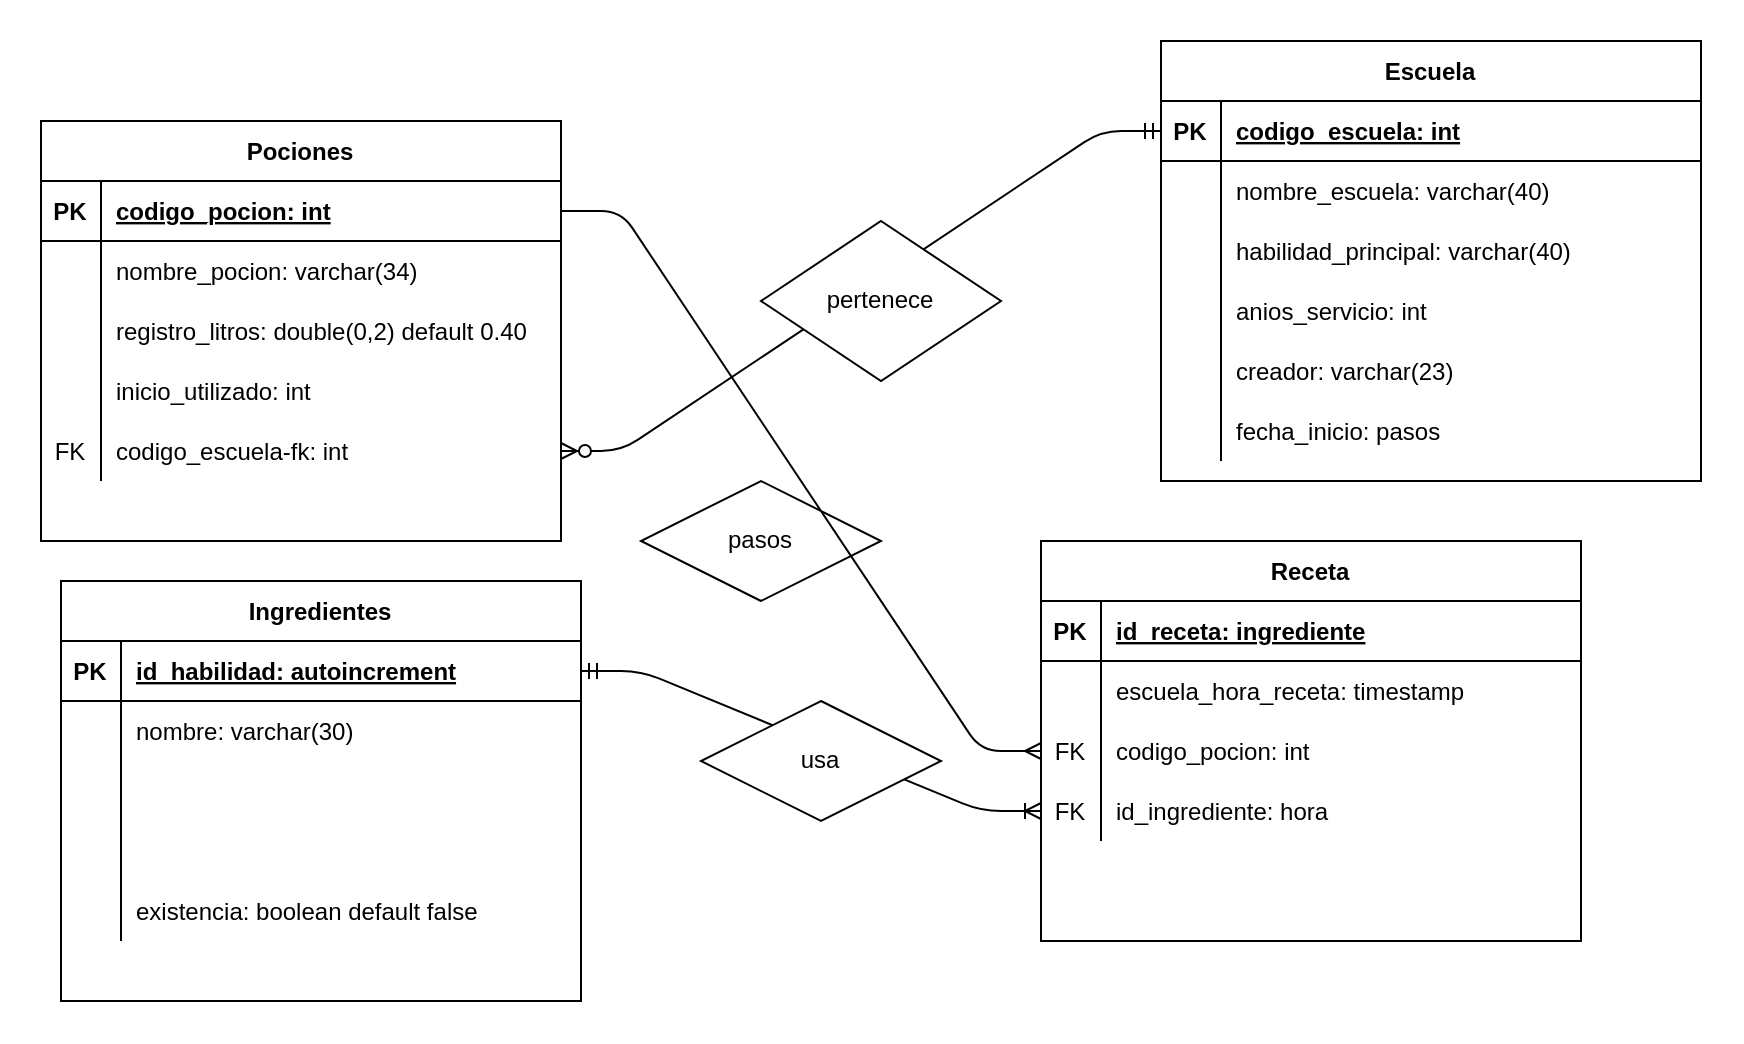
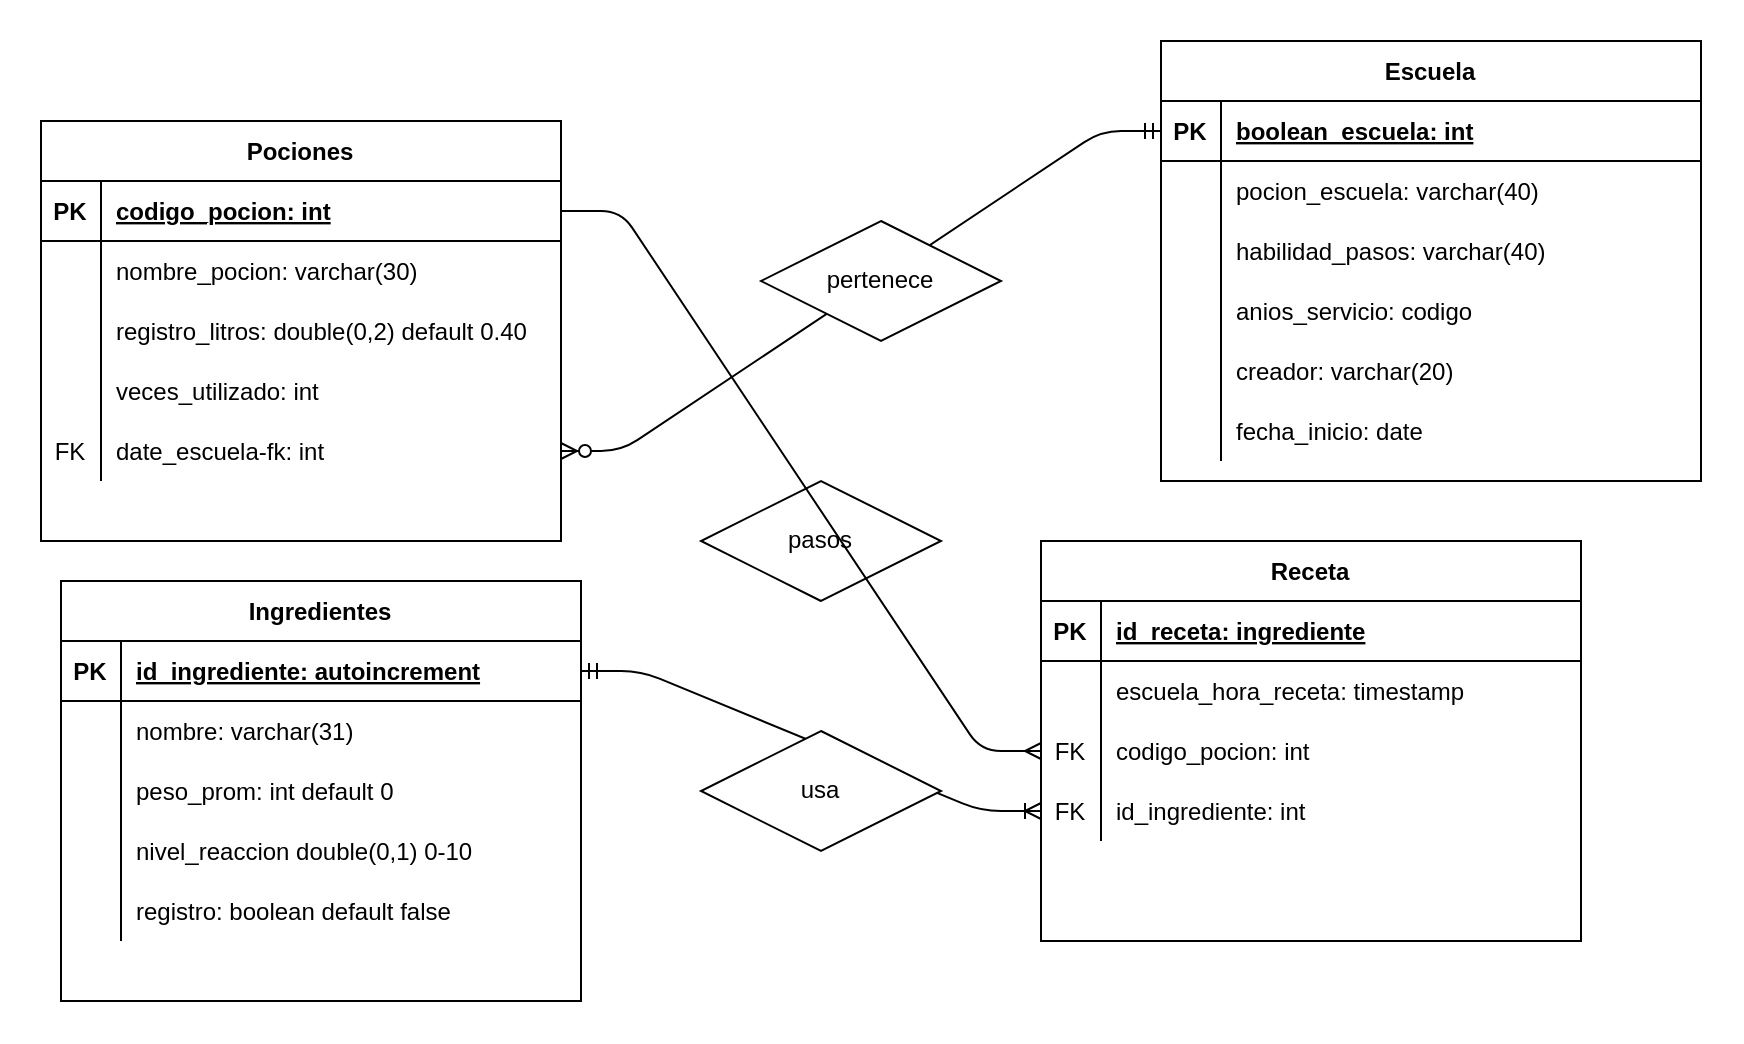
node "codigo_escuela: int": label "codigo_escuela: int" -> "boolean_escuela: int"
node "nombre_escuela: varchar(40)": label "nombre_escuela: varchar(40)" -> "pocion_escuela: varchar(40)"
node "habilidad_principal: varchar(40)": label "habilidad_principal: varchar(40)" -> "habilidad_pasos: varchar(40)"
node "nombre_pocion: varchar(34)": label "nombre_pocion: varchar(34)" -> "nombre_pocion: varchar(30)"
node "pertenece": size 240x160 -> 240x120
node "anios_servicio: int": label "anios_servicio: int" -> "anios_servicio: codigo"
node "creador: varchar(23)": label "creador: varchar(23)" -> "creador: varchar(20)"
node "inicio_utilizado: int": label "inicio_utilizado: int" -> "veces_utilizado: int"
node "fecha_inicio: pasos": label "fecha_inicio: pasos" -> "fecha_inicio: date"
node "codigo_escuela-fk: int": label "codigo_escuela-fk: int" -> "date_escuela-fk: int"
node "pasos": moved (761, 541) -> (821, 541)
node "id_habilidad: autoincrement": label "id_habilidad: autoincrement" -> "id_ingrediente: autoincrement"
node "nombre: varchar(30)": label "nombre: varchar(30)" -> "nombre: varchar(31)"
node "usa": moved (821, 761) -> (821, 791)
node "peso_prom: int default 0": added
node "id_ingrediente: hora": label "id_ingrediente: hora" -> "id_ingrediente: int"
node "nivel_reaccion double(0,1) 0-10": added
node "existencia: boolean default false": label "existencia: boolean default false" -> "registro: boolean default false"
